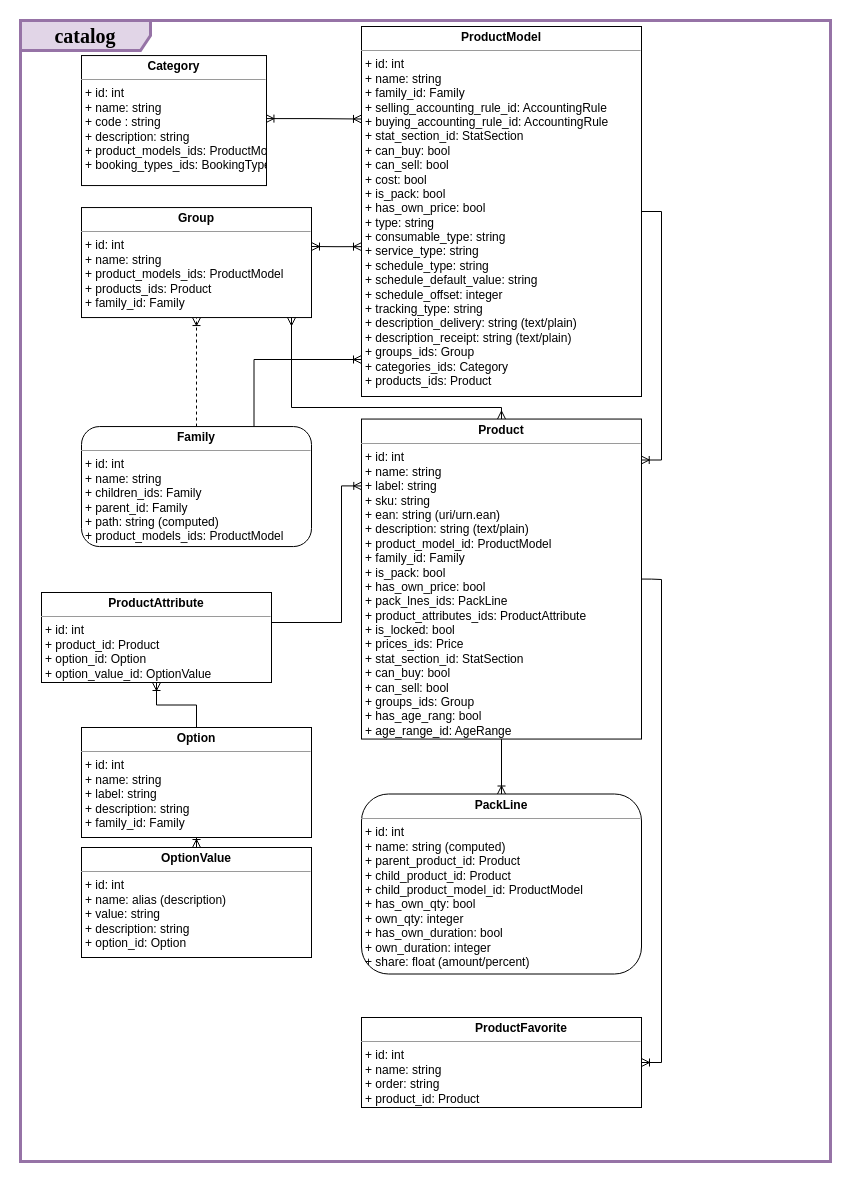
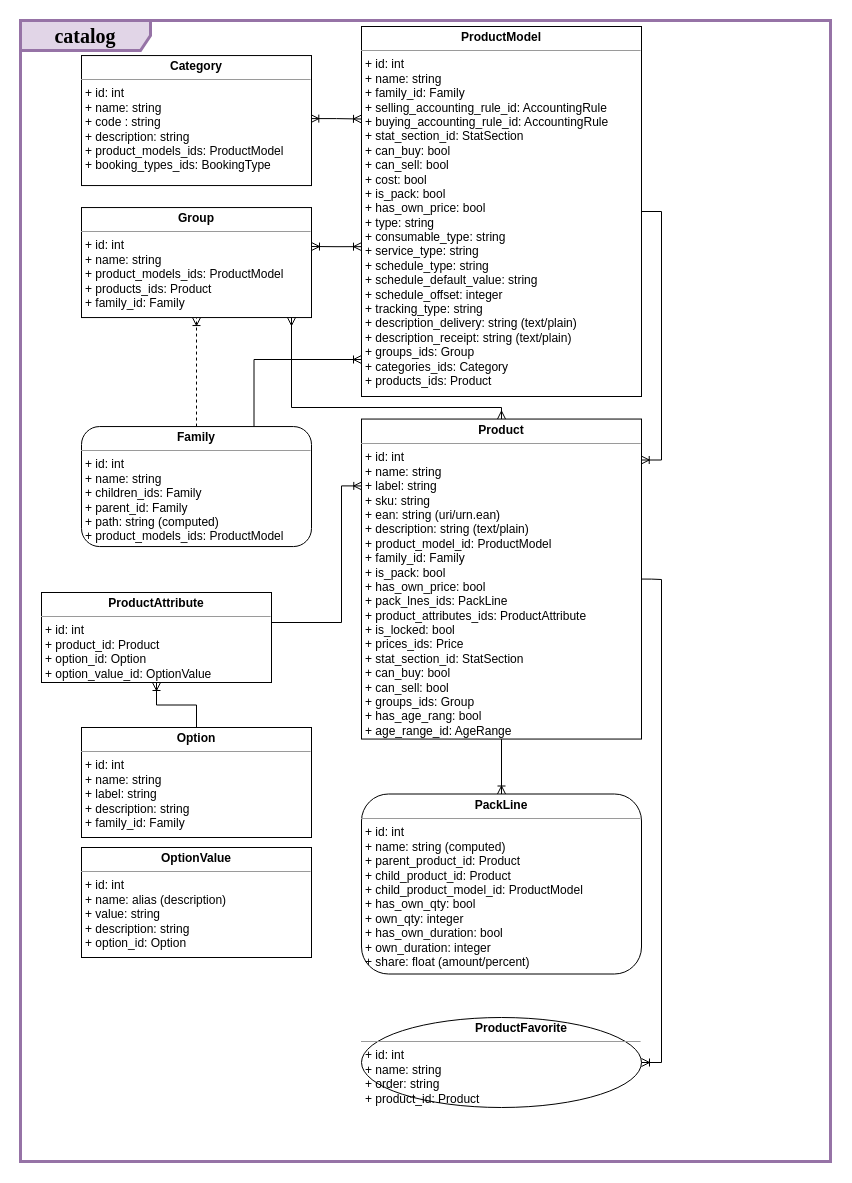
node "Category + id: int + name: string + code : string + description: string + product_models_ids: ProductModel + booking_types_ids: BookingType": size 185x130 -> 230x130
edge "Option + id: int + name: string + label: string + description: string + family_id: Family" -> "OptionValue + id: int + name: alias (description) + value: string + description: string + option_id: Option": removed
node "ProductFavorite + id: int + name: string + order: string + product_id: Product": shape rectangle -> ellipse
